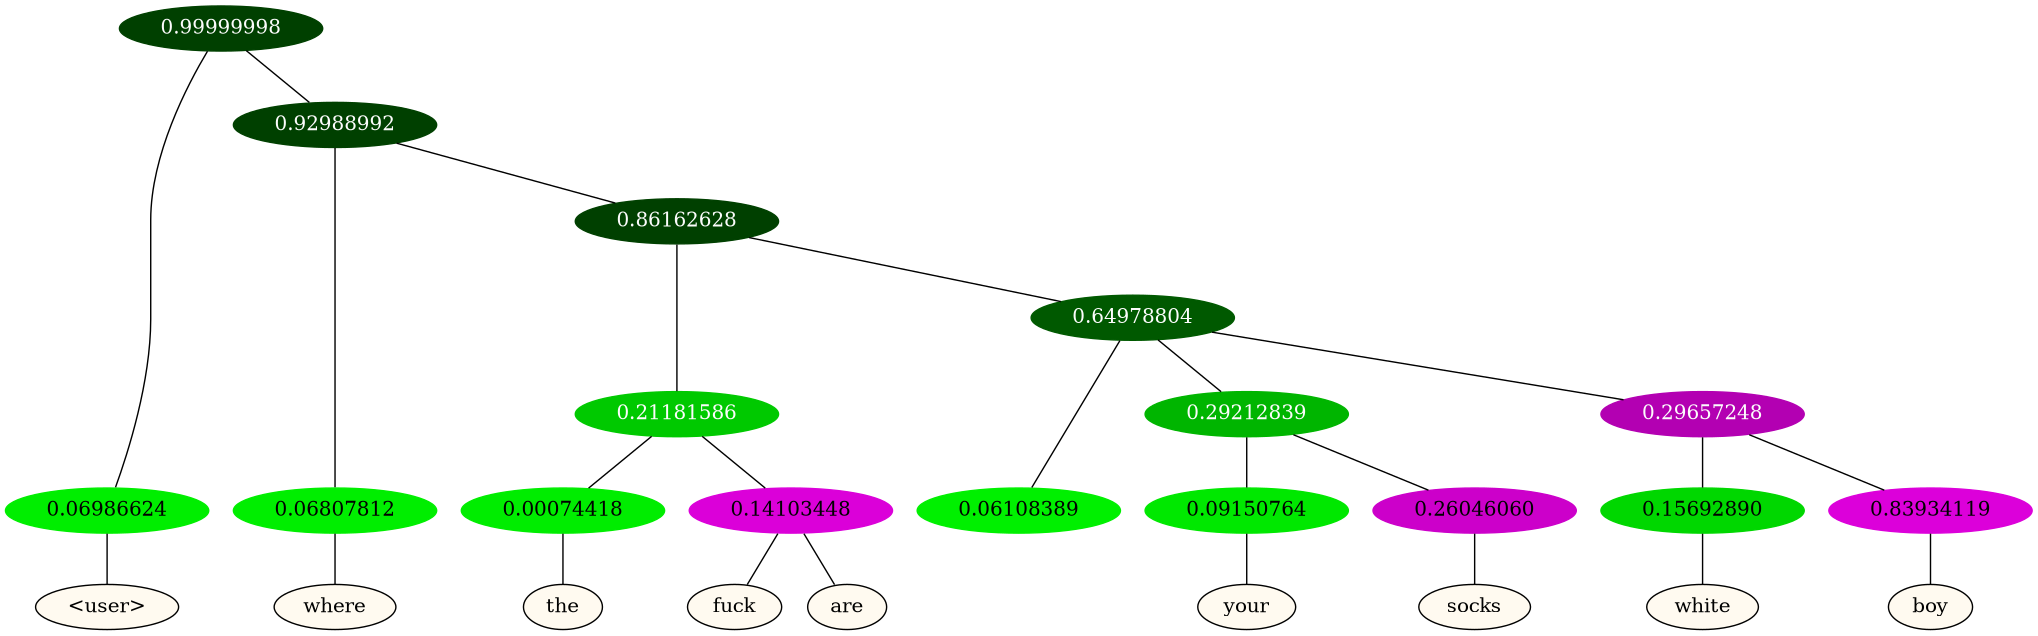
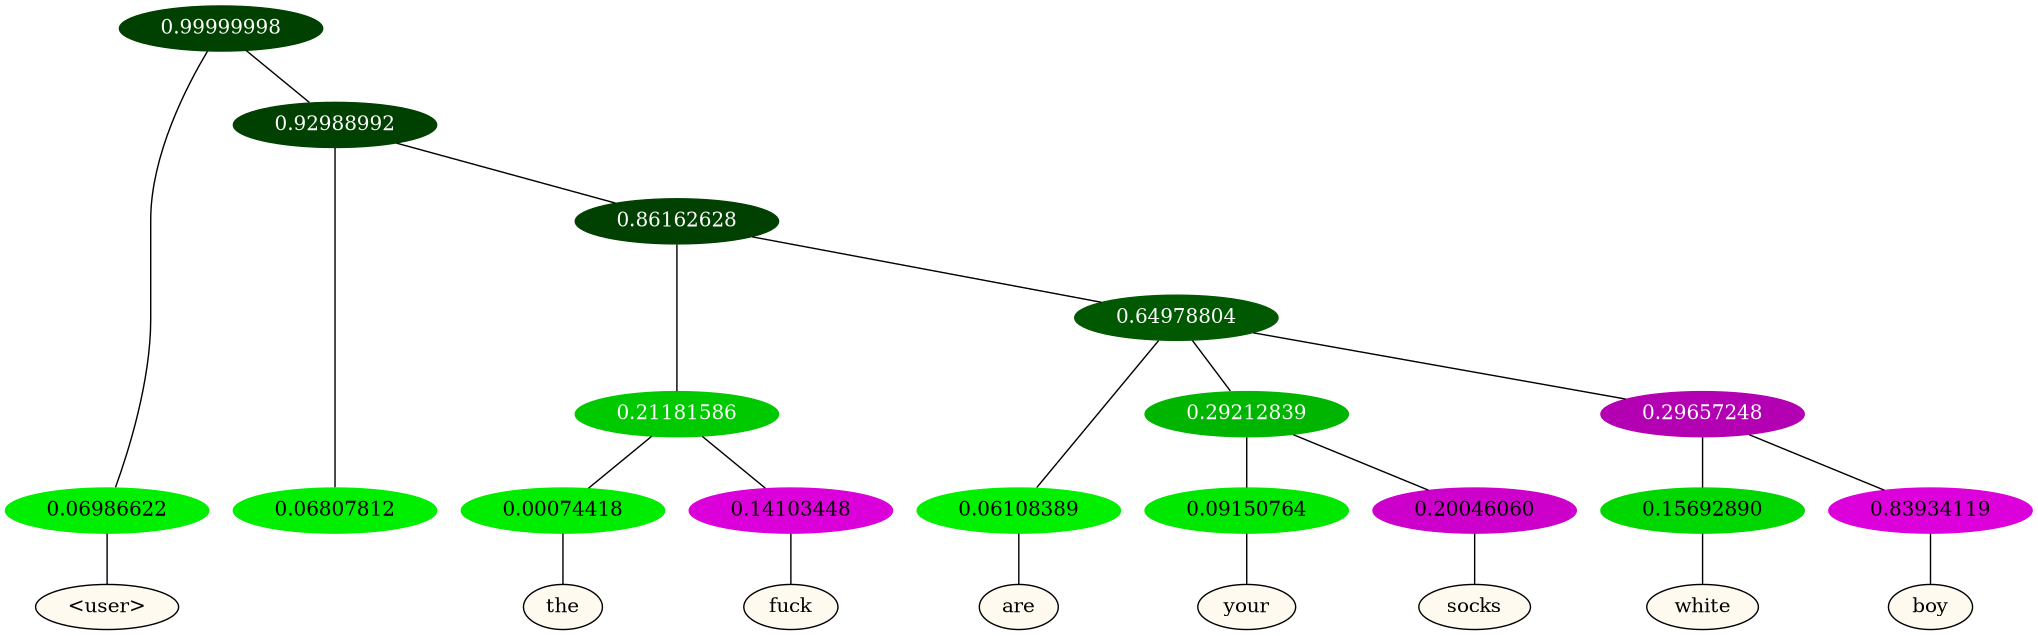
node "0.06986624": label "0.06986624" -> "0.06986622"
node "0.26046060": label "0.26046060" -> "0.20046060"
edge "0.14103448" -- "are": now "0.06108389" -- "are"
node "where": removed
